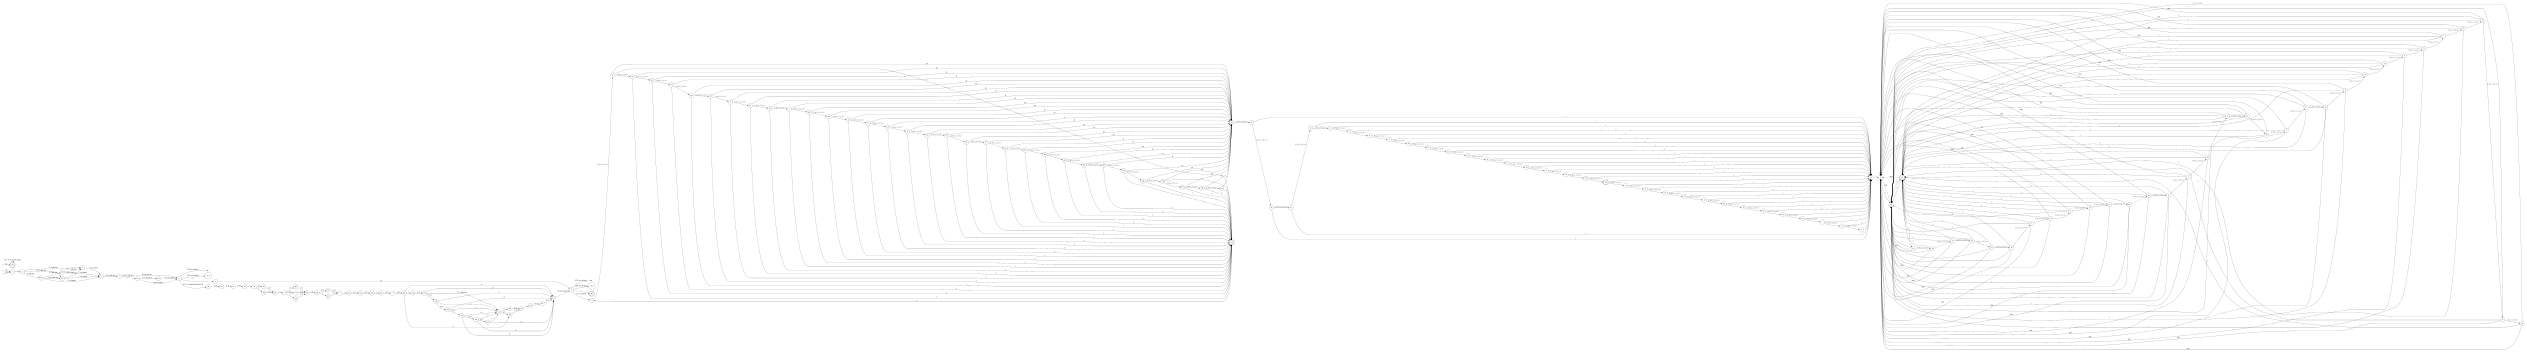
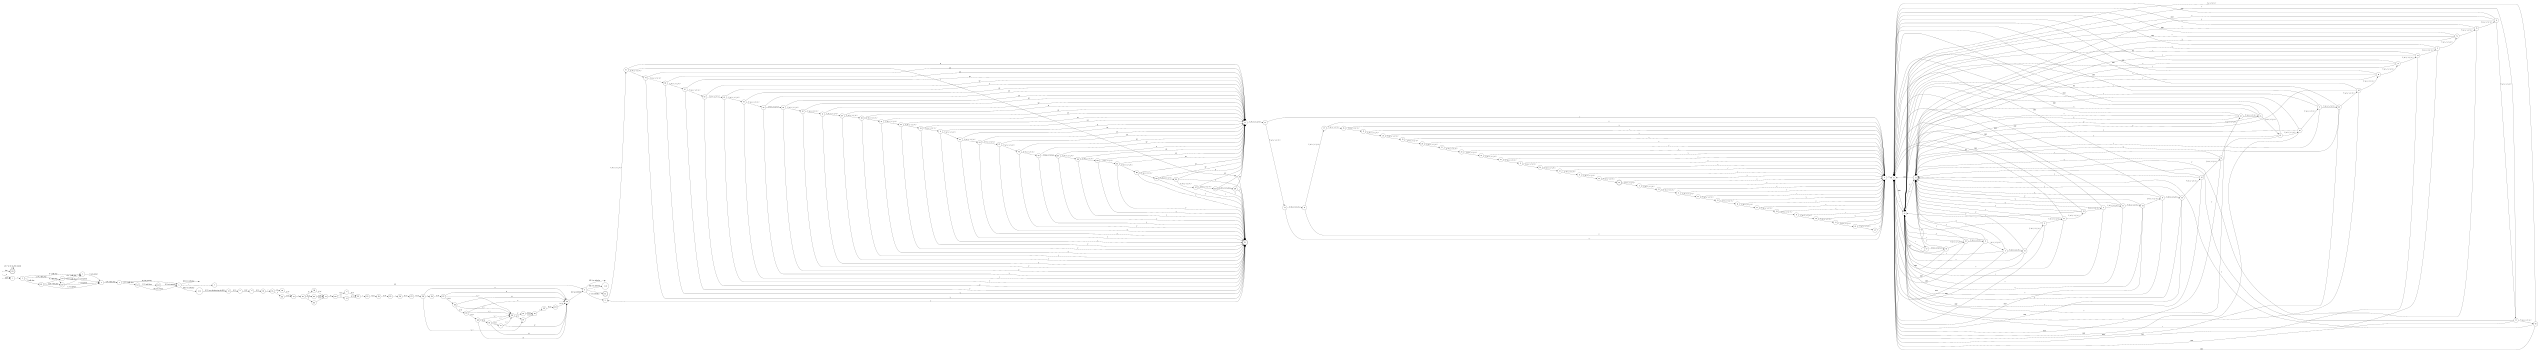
edge "6" -> "110": now "err_6" -> "110"
edge "137" -> "129": label "'1'..'9' / add_char" -> "'+', '-'"
